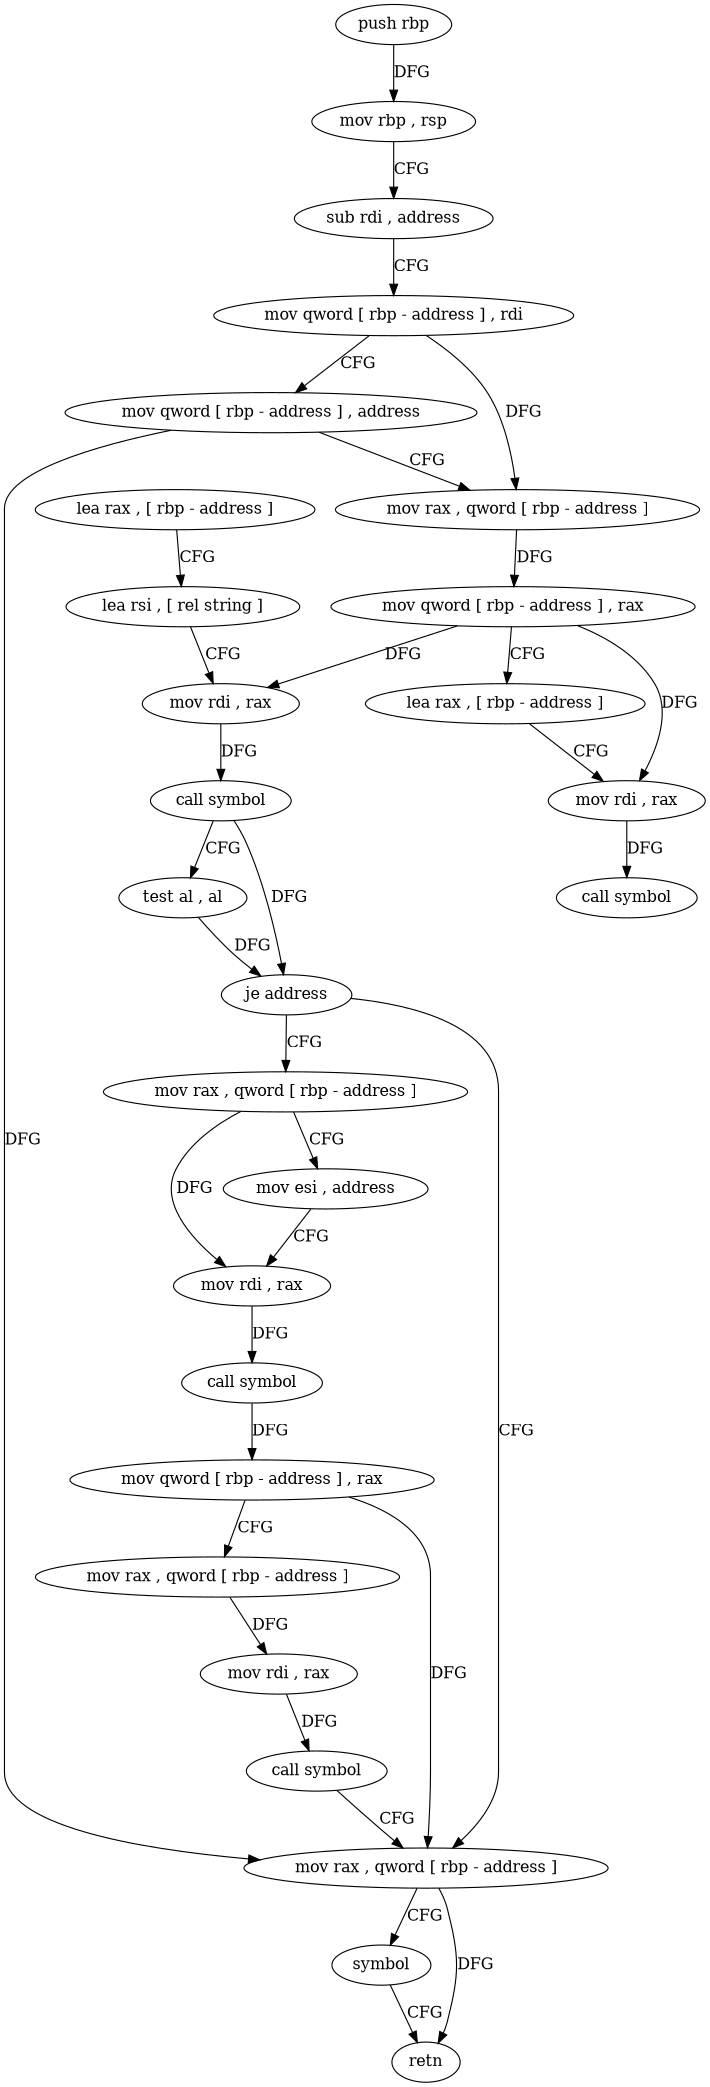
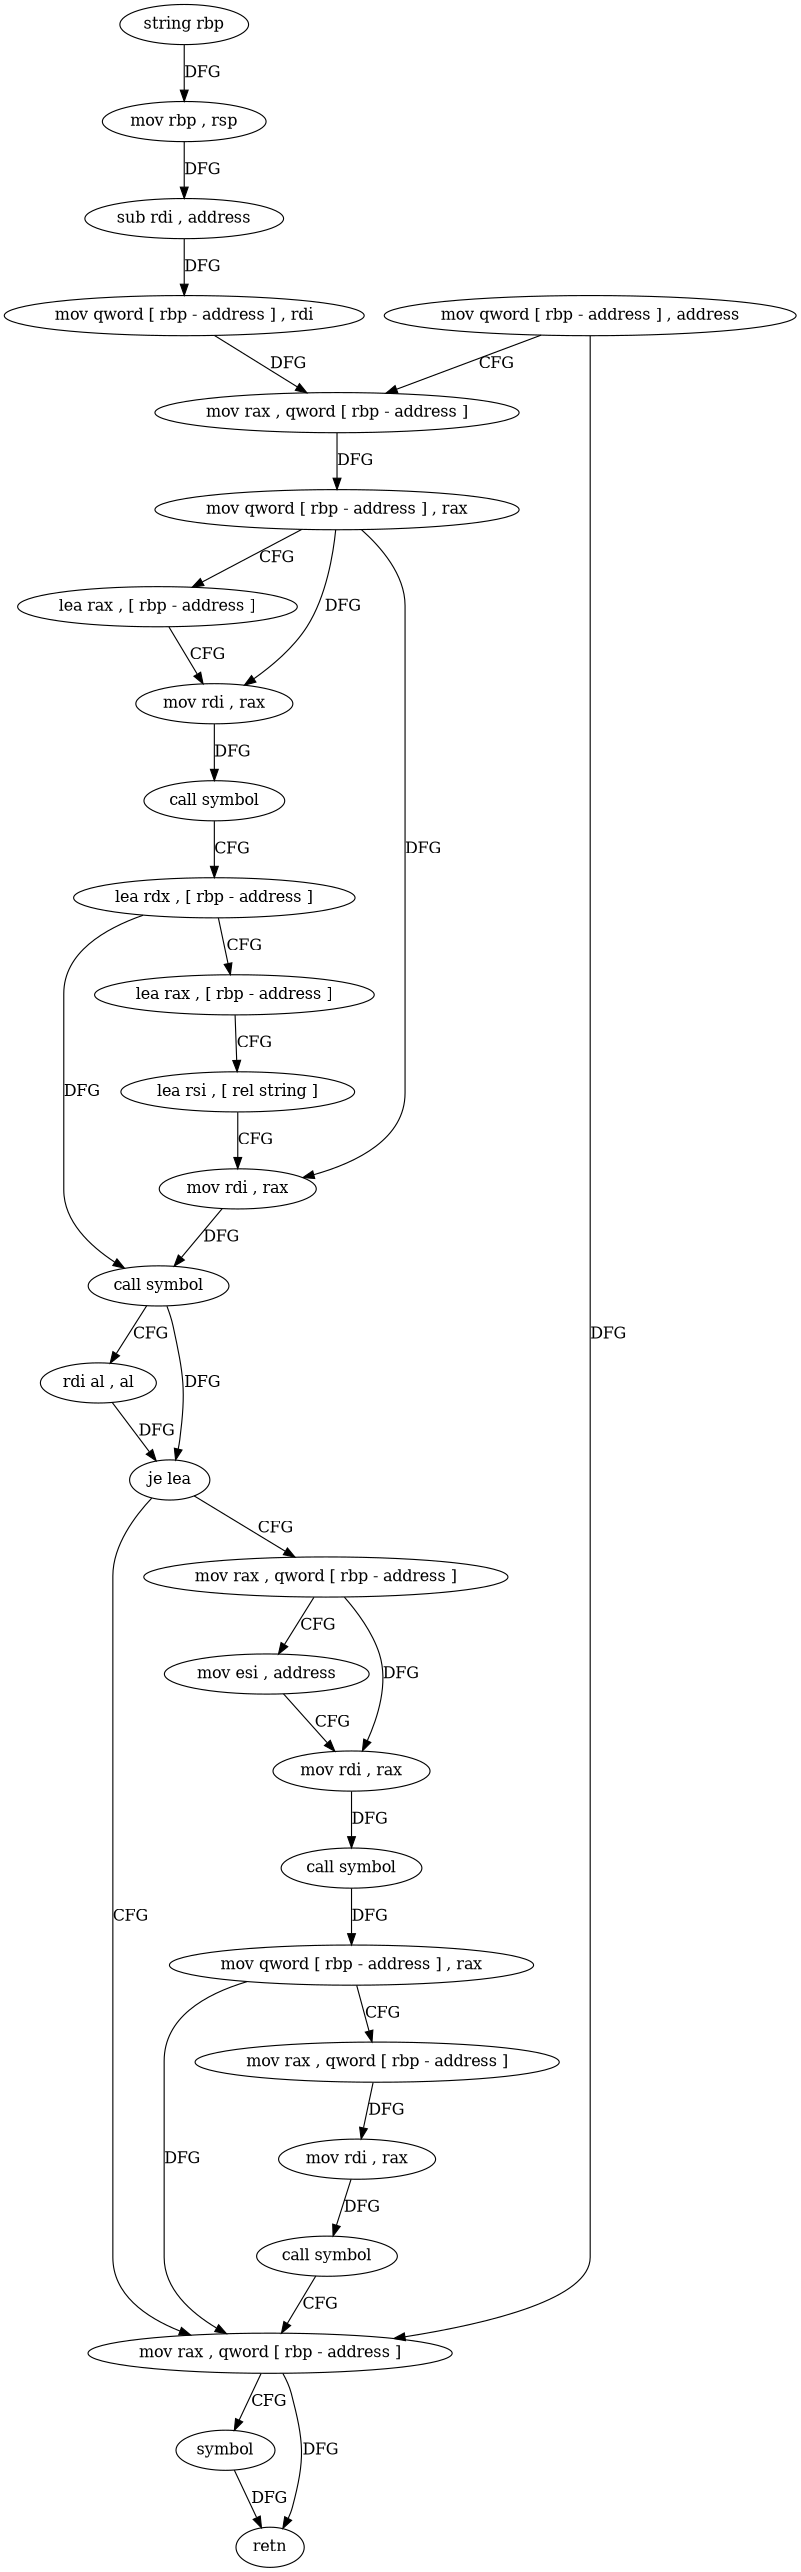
node "push rbp": label "push rbp" -> "string rbp"
edge "mov rbp , rsp" -> "sub rdi , address": label "CFG" -> "DFG"
edge "sub rdi , address" -> "mov qword [ rbp - address ] , rdi": label "CFG" -> "DFG"
edge "mov qword [ rbp - address ] , rdi" -> "mov qword [ rbp - address ] , address": removed, label "CFG"
node "test al , al": label "test al , al" -> "rdi al , al"
node "lea rdx , [ rbp - address ]": added
node "je address": label "je address" -> "je lea"
edge "symbol" -> "retn": label "CFG" -> "DFG"
